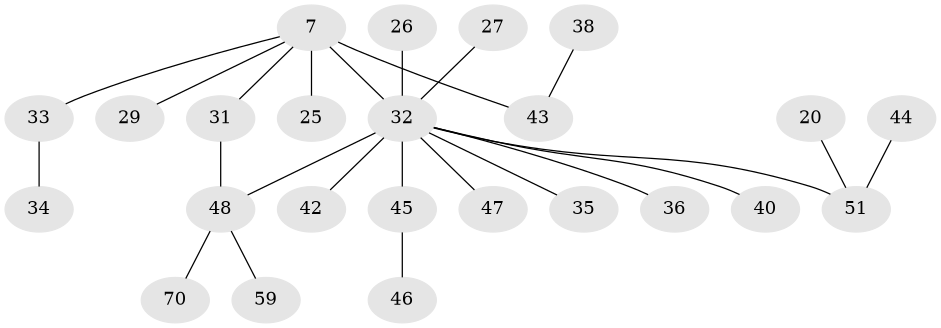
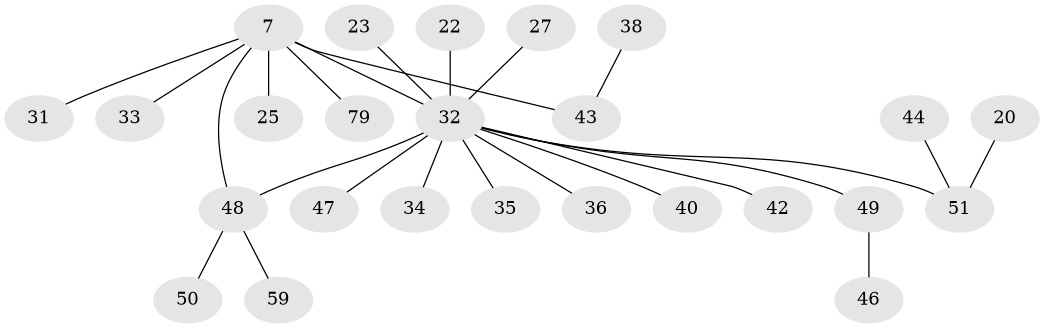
node "23": added
node "26": label "26" -> "22"
node "29": label "29" -> "79"
edge "33" -- "34": now "32" -- "34"
edge "31" -- "48": now "7" -- "48"
node "45": label "45" -> "49"
node "70": label "70" -> "50"
